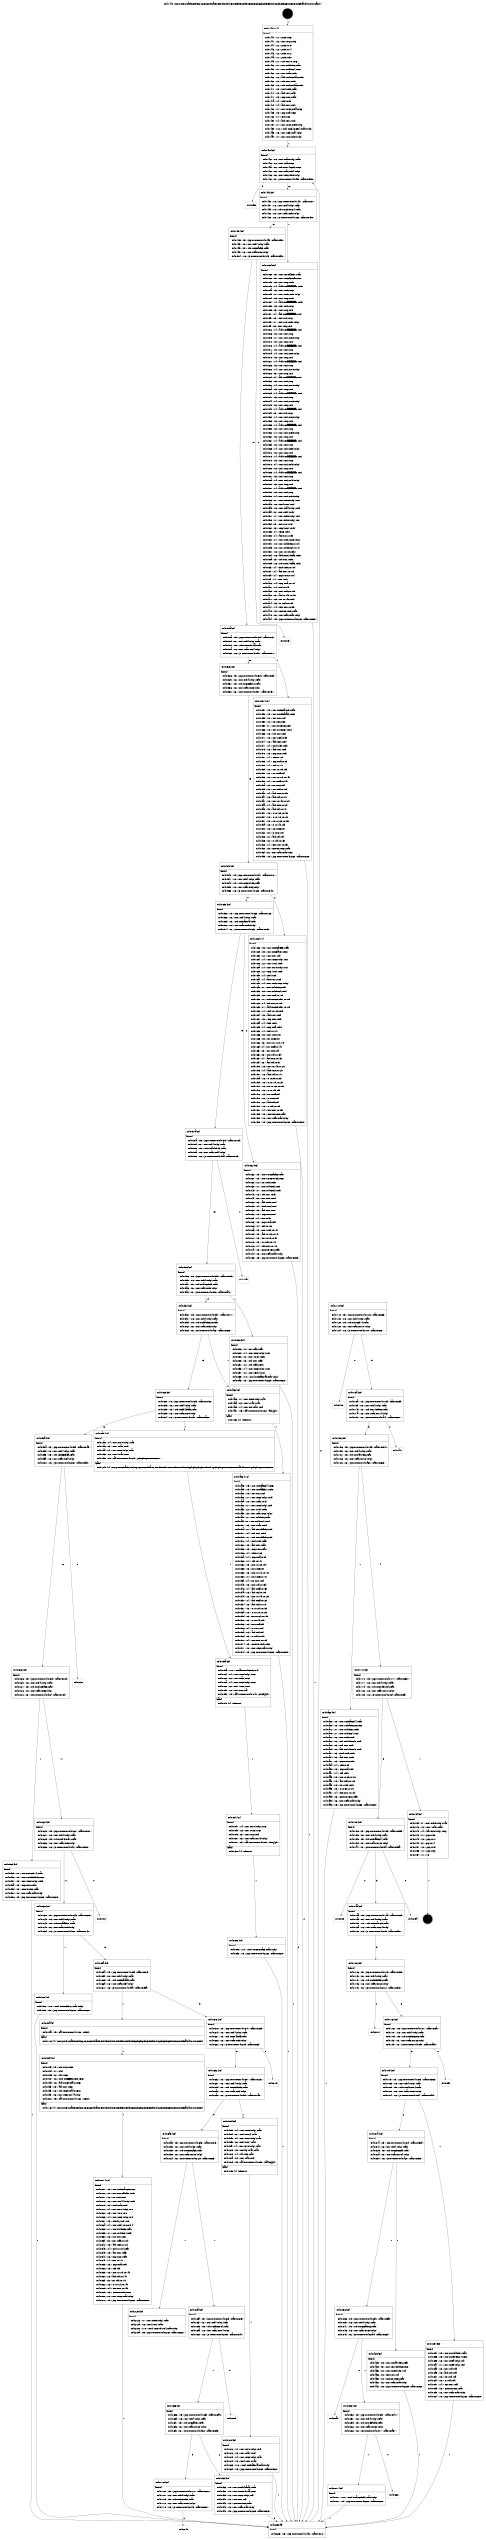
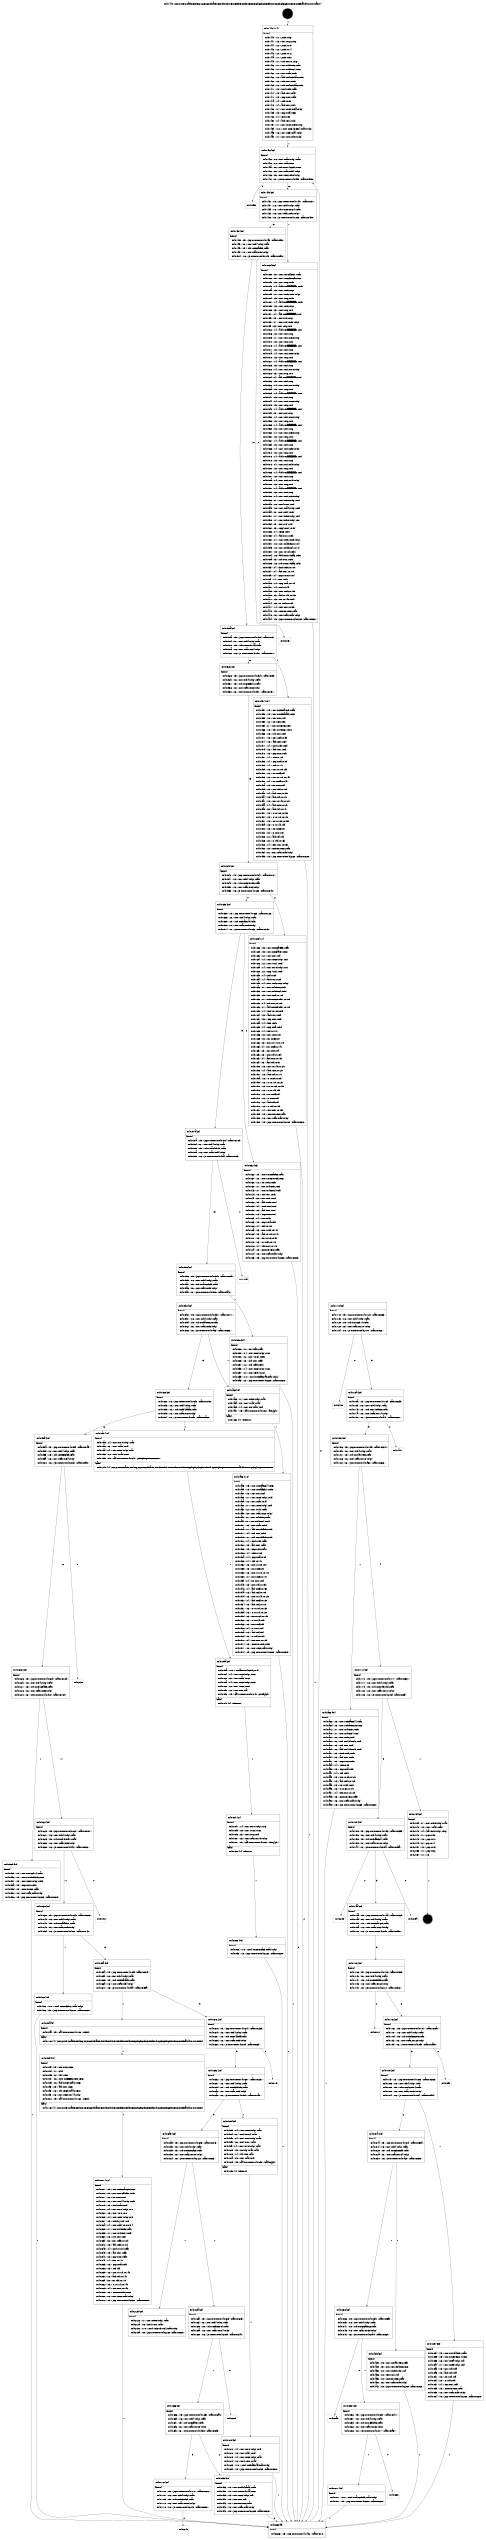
edge "0x401596 [28]" -> "0x4015b2 [28]": removed, label "14"
